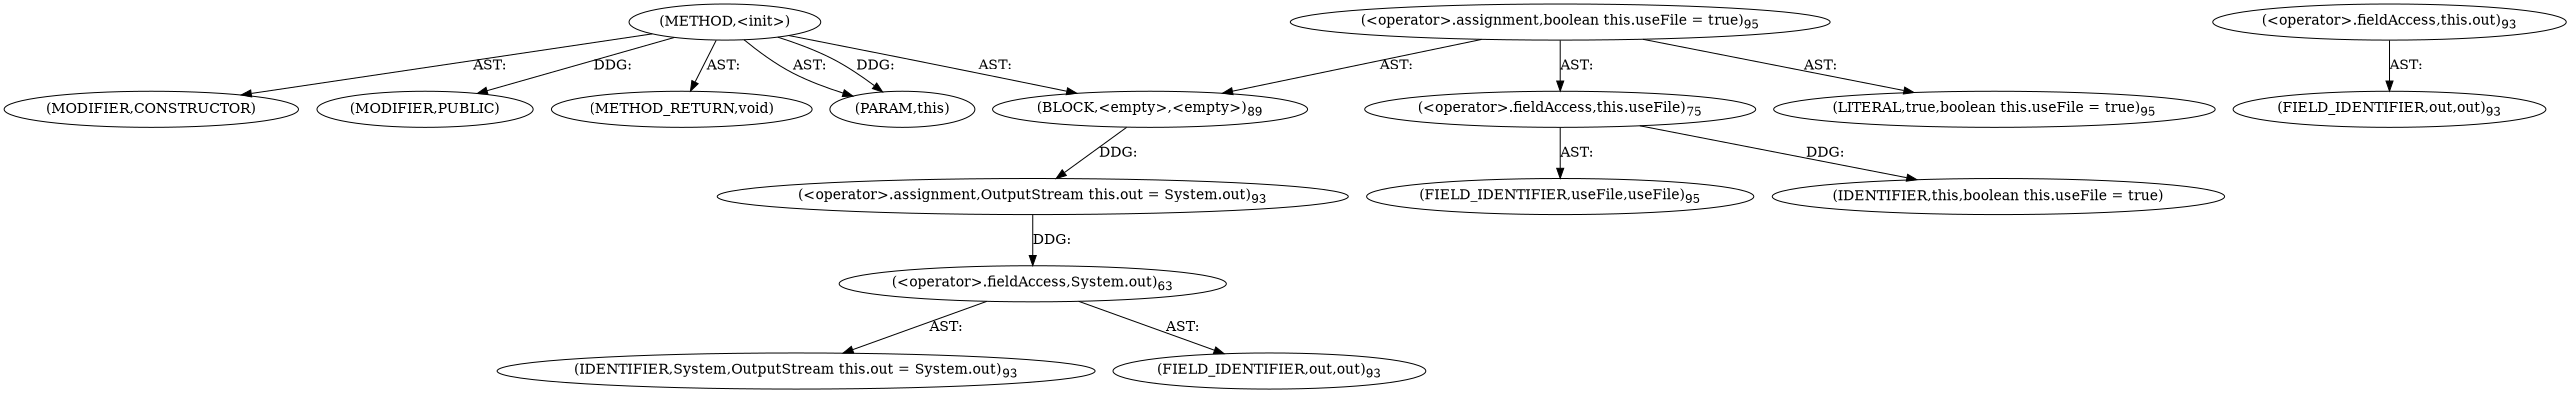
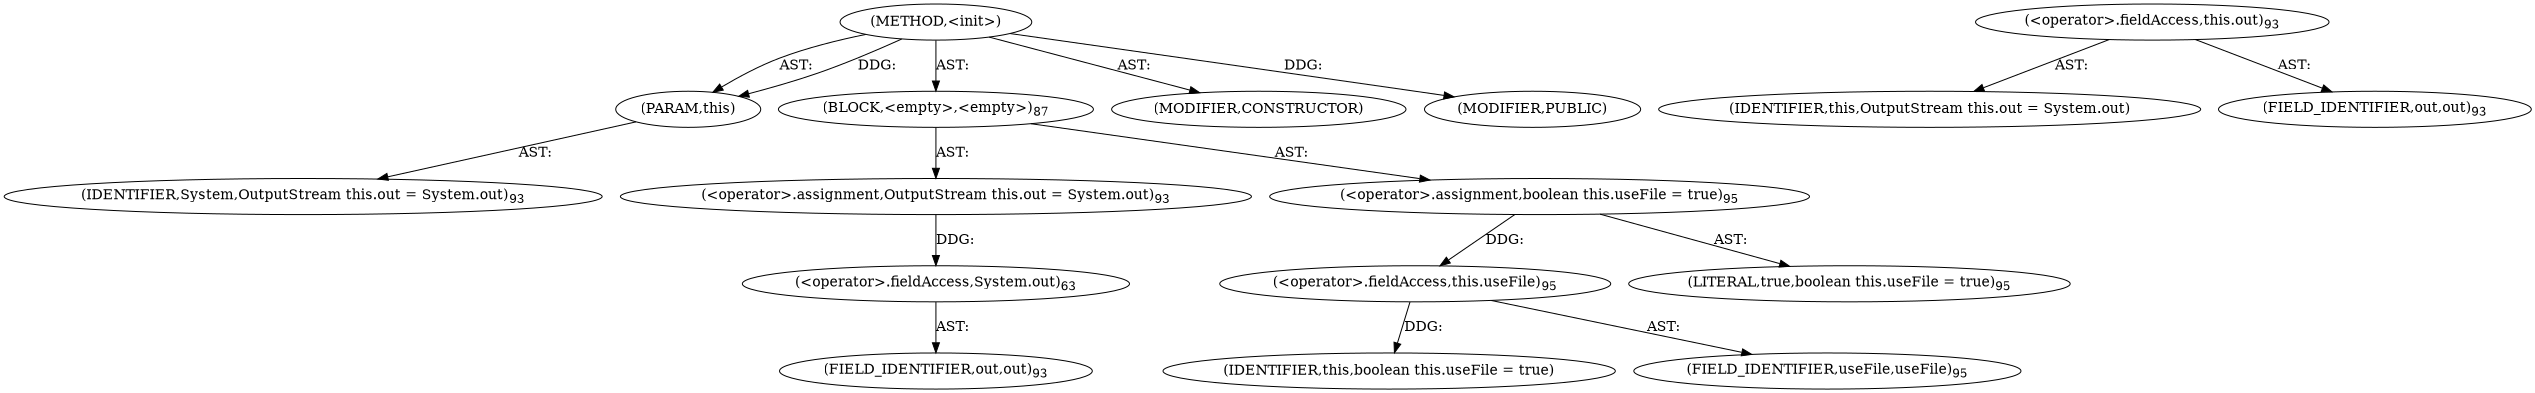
edge "(<operator>.assignment,boolean this.useFile = true)" -> "(BLOCK,<empty>,<empty>)": reversed
edge "(<operator>.assignment,boolean this.useFile = true)" -> "(<operator>.fieldAccess,this.useFile)": label "AST: " -> "DDG: "
node "(BLOCK,<empty>,<empty>)": text "89" -> "87"
node "(<operator>.fieldAccess,this.useFile)": text "75" -> "95"
node "(METHOD_RETURN,void)": removed
node "(IDENTIFIER,this,OutputStream this.out = System.out)": added
edge "(BLOCK,<empty>,<empty>)" -> "(<operator>.assignment,OutputStream this.out = System.out)": label "DDG: " -> "AST: "
edge "(<operator>.fieldAccess,System.out)" -> "(IDENTIFIER,System,OutputStream this.out = System.out)": now "(PARAM,this)" -> "(IDENTIFIER,System,OutputStream this.out = System.out)"
